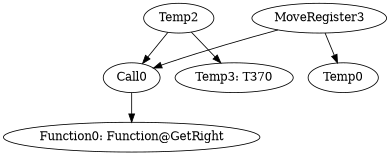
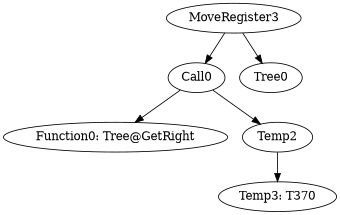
edge "Temp2" -> "Call0": reversed
node "Temp0": label "Temp0" -> "Tree0"
node "Function0: Function@GetRight": label "Function0: Function@GetRight" -> "Function0: Tree@GetRight"
